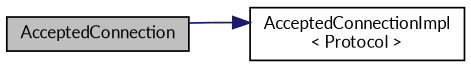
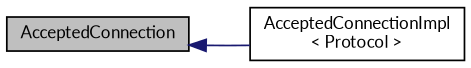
edge "AcceptedConnection" -> "AcceptedConnectionImpl < Protocol >": reversed
